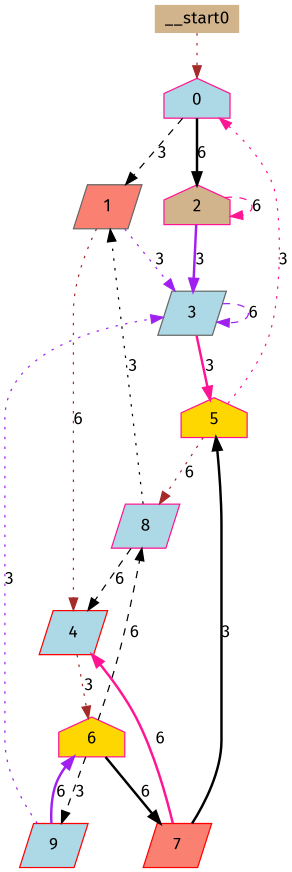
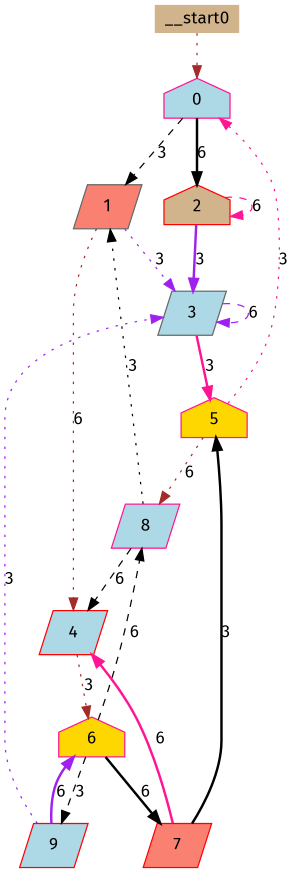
node "2": color deeppink -> red
